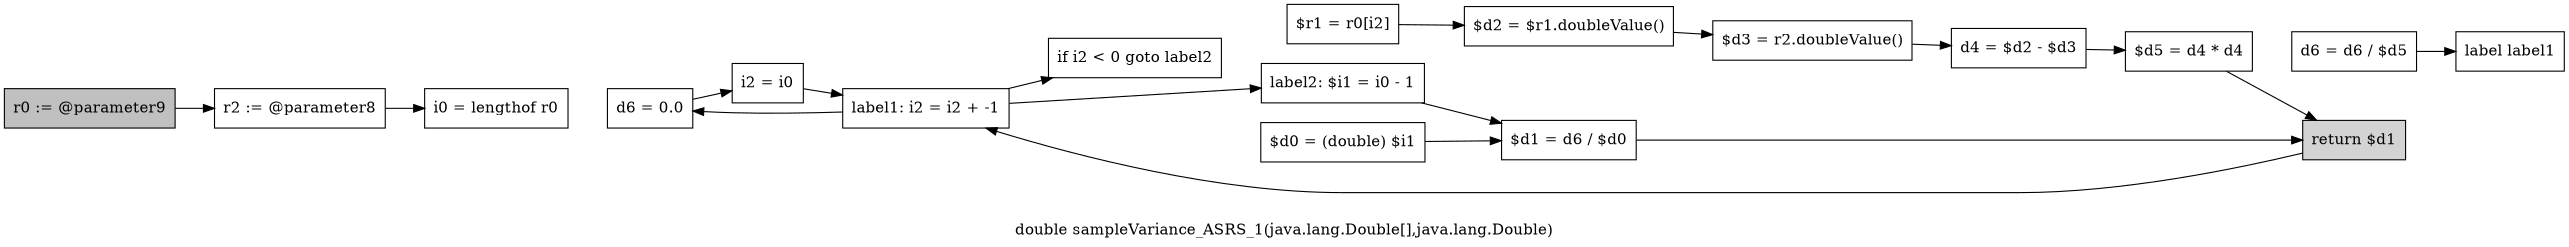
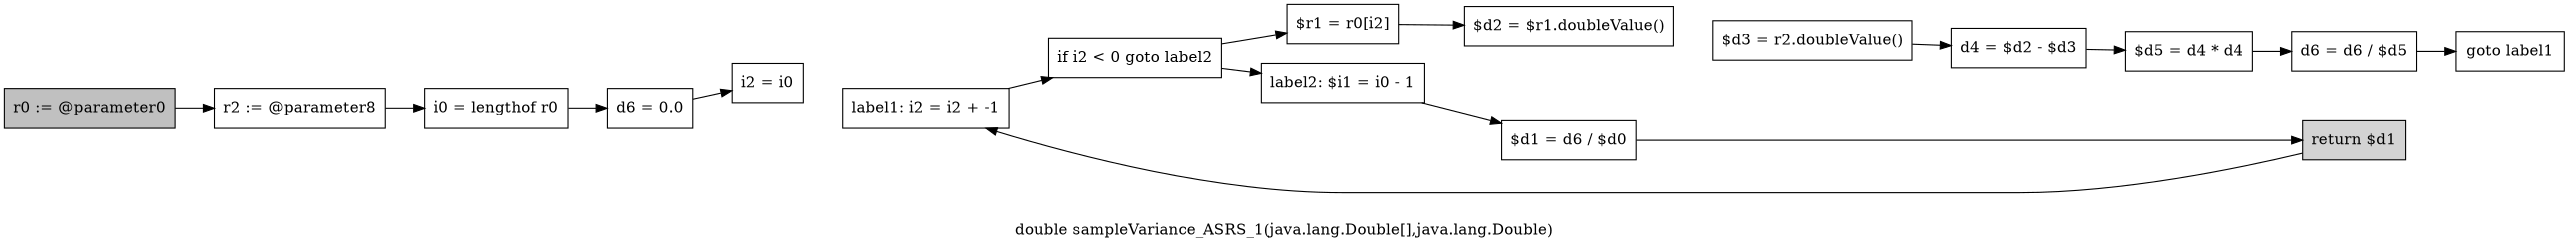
edge "$d2 = $r1.doubleValue()" -> "$d3 = r2.doubleValue()": removed
edge "if i2 < 0 goto label2" -> "$r1 = r0[i2]": added
node "label label1": label "label label1" -> "goto label1"
edge "i2 = i0" -> "label1: i2 = i2 + -1": removed
edge "$d5 = d4 * d4" -> "return $d1": now "$d5 = d4 * d4" -> "d6 = d6 / $d5"
edge "label1: i2 = i2 + -1" -> "label2: $i1 = i0 - 1": now "if i2 < 0 goto label2" -> "label2: $i1 = i0 - 1"
node "r0 := @parameter9": label "r0 := @parameter9" -> "r0 := @parameter0"
edge "label1: i2 = i2 + -1" -> "d6 = 0.0": now "i0 = lengthof r0" -> "d6 = 0.0"
node "$d0 = (double) $i1": removed
